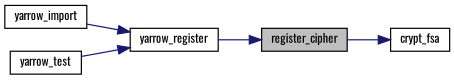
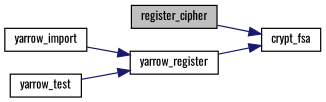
edge "yarrow_register" -> "register_cipher": now "yarrow_register" -> "crypt_fsa"
